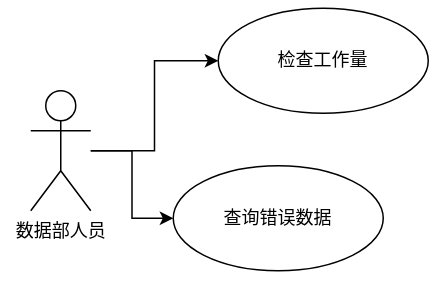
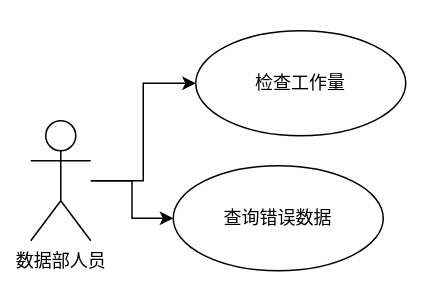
node "检查工作量": moved (323, 61) -> (301, 83)
node "数据部人员": moved (61, 151) -> (61, 181)
